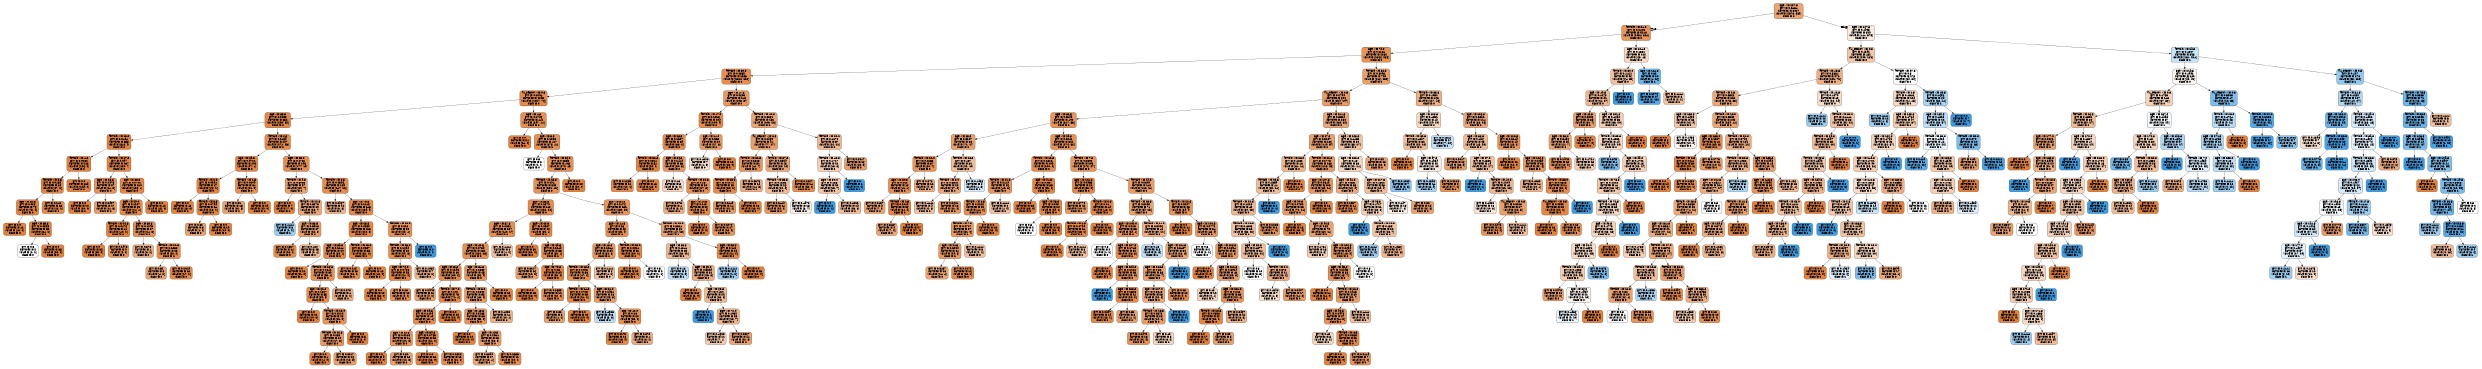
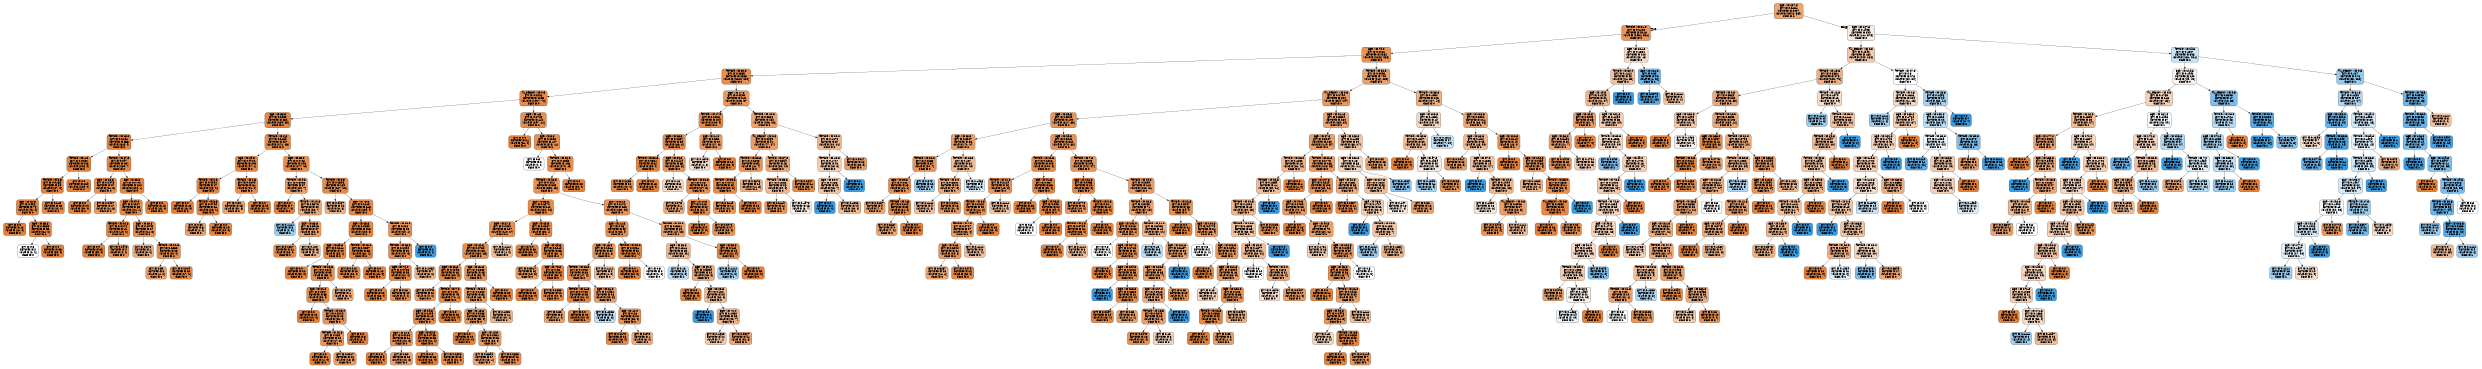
node "gini = 0.375 samples = 12 value = [9, 3] class = 0": fillcolor #e58139aa -> #399de57f
node "gini = 0.3911 samples = 15 value = [11, 4] class = 0": removed
